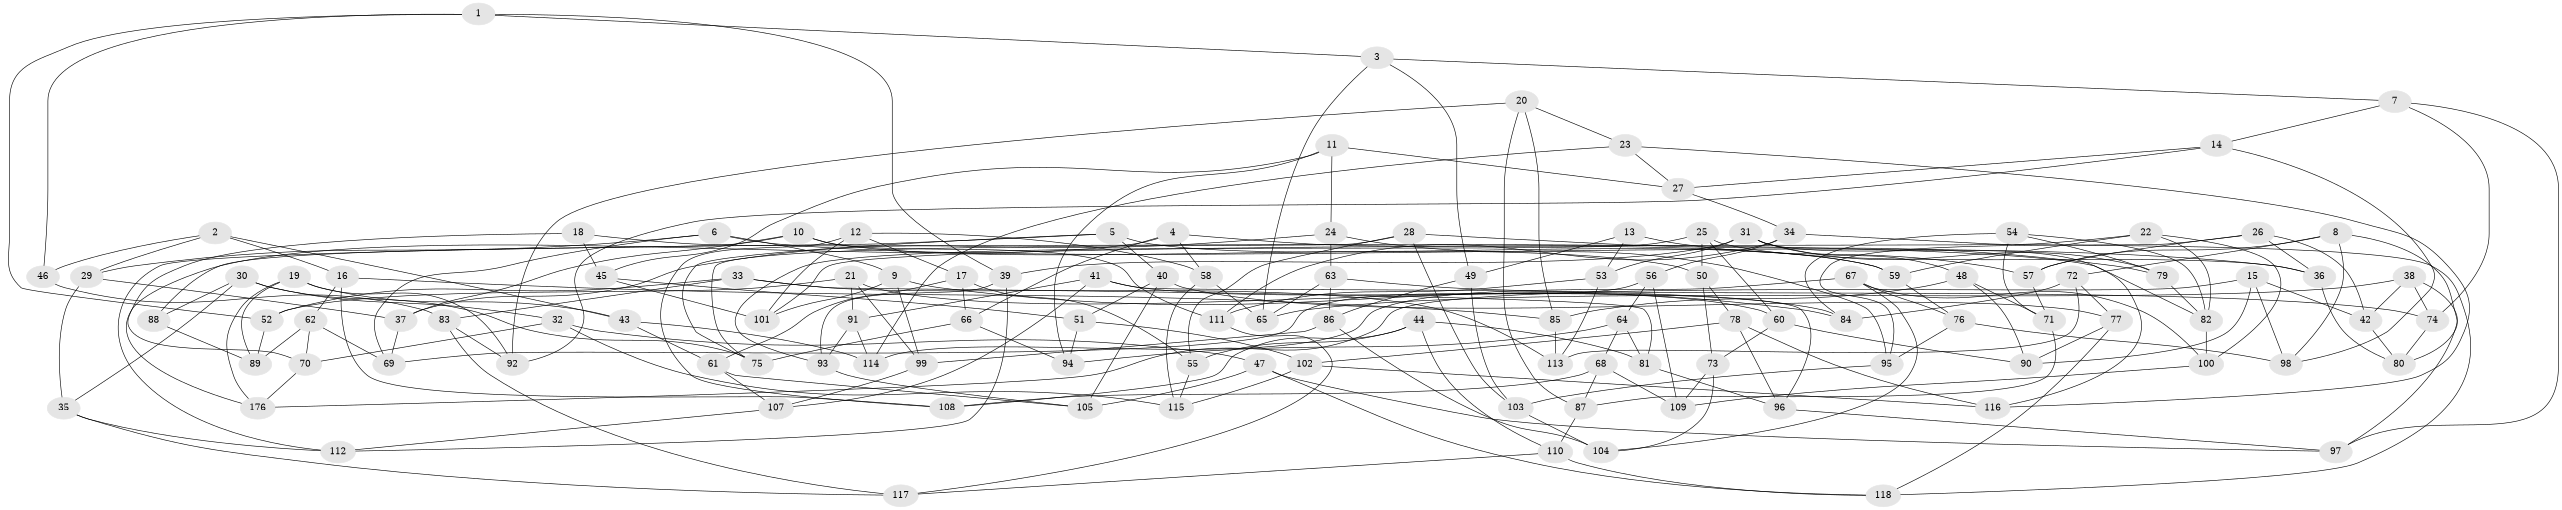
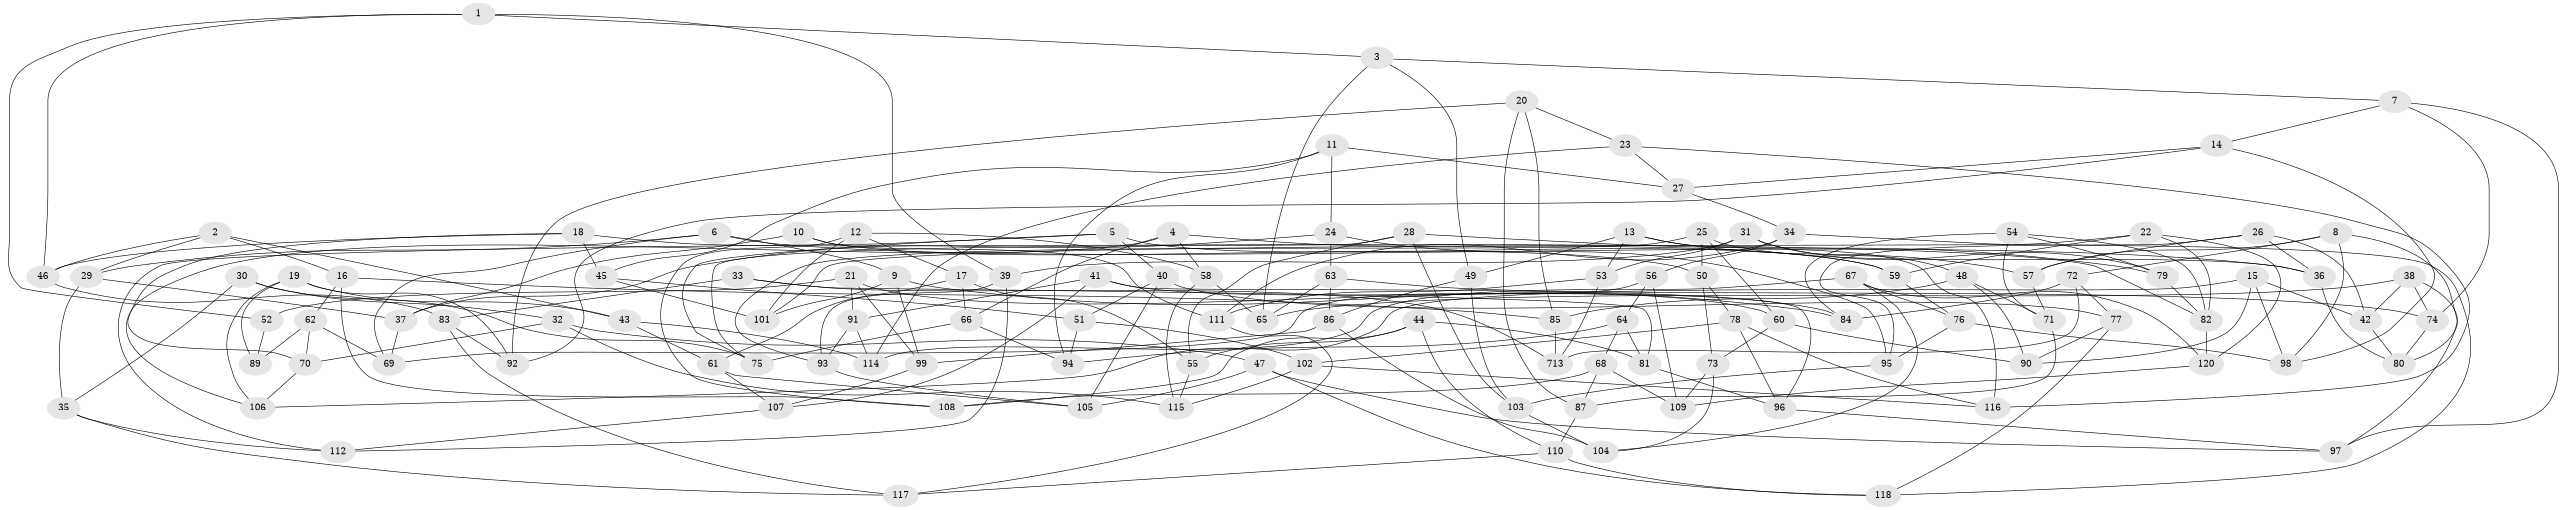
edge "18" -- "46": added
edge "33" -- "52": removed
edge "31" -- "116": now "13" -- "116"
node "88": removed
node "113": label "113" -> "713"
node "100": label "100" -> "120"
node "176": label "176" -> "106"
